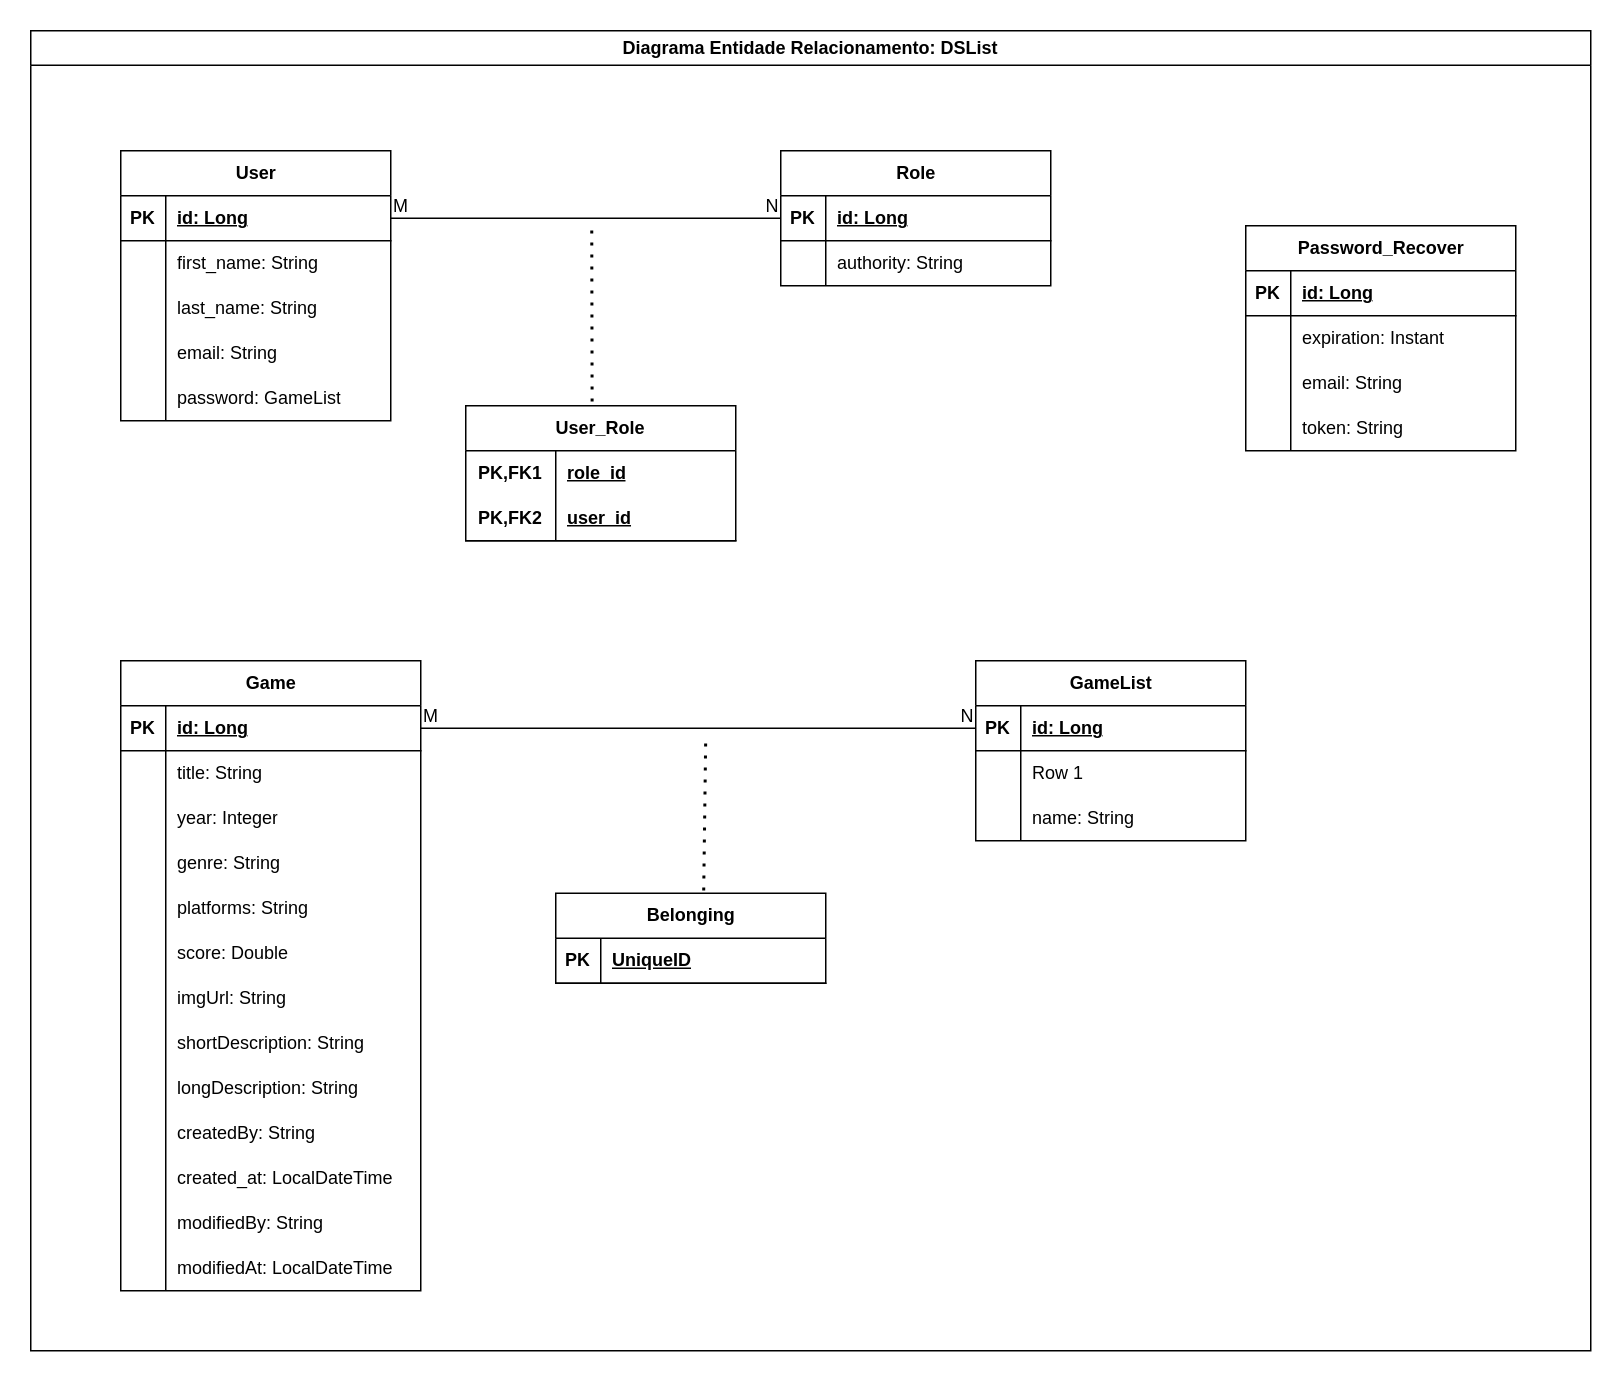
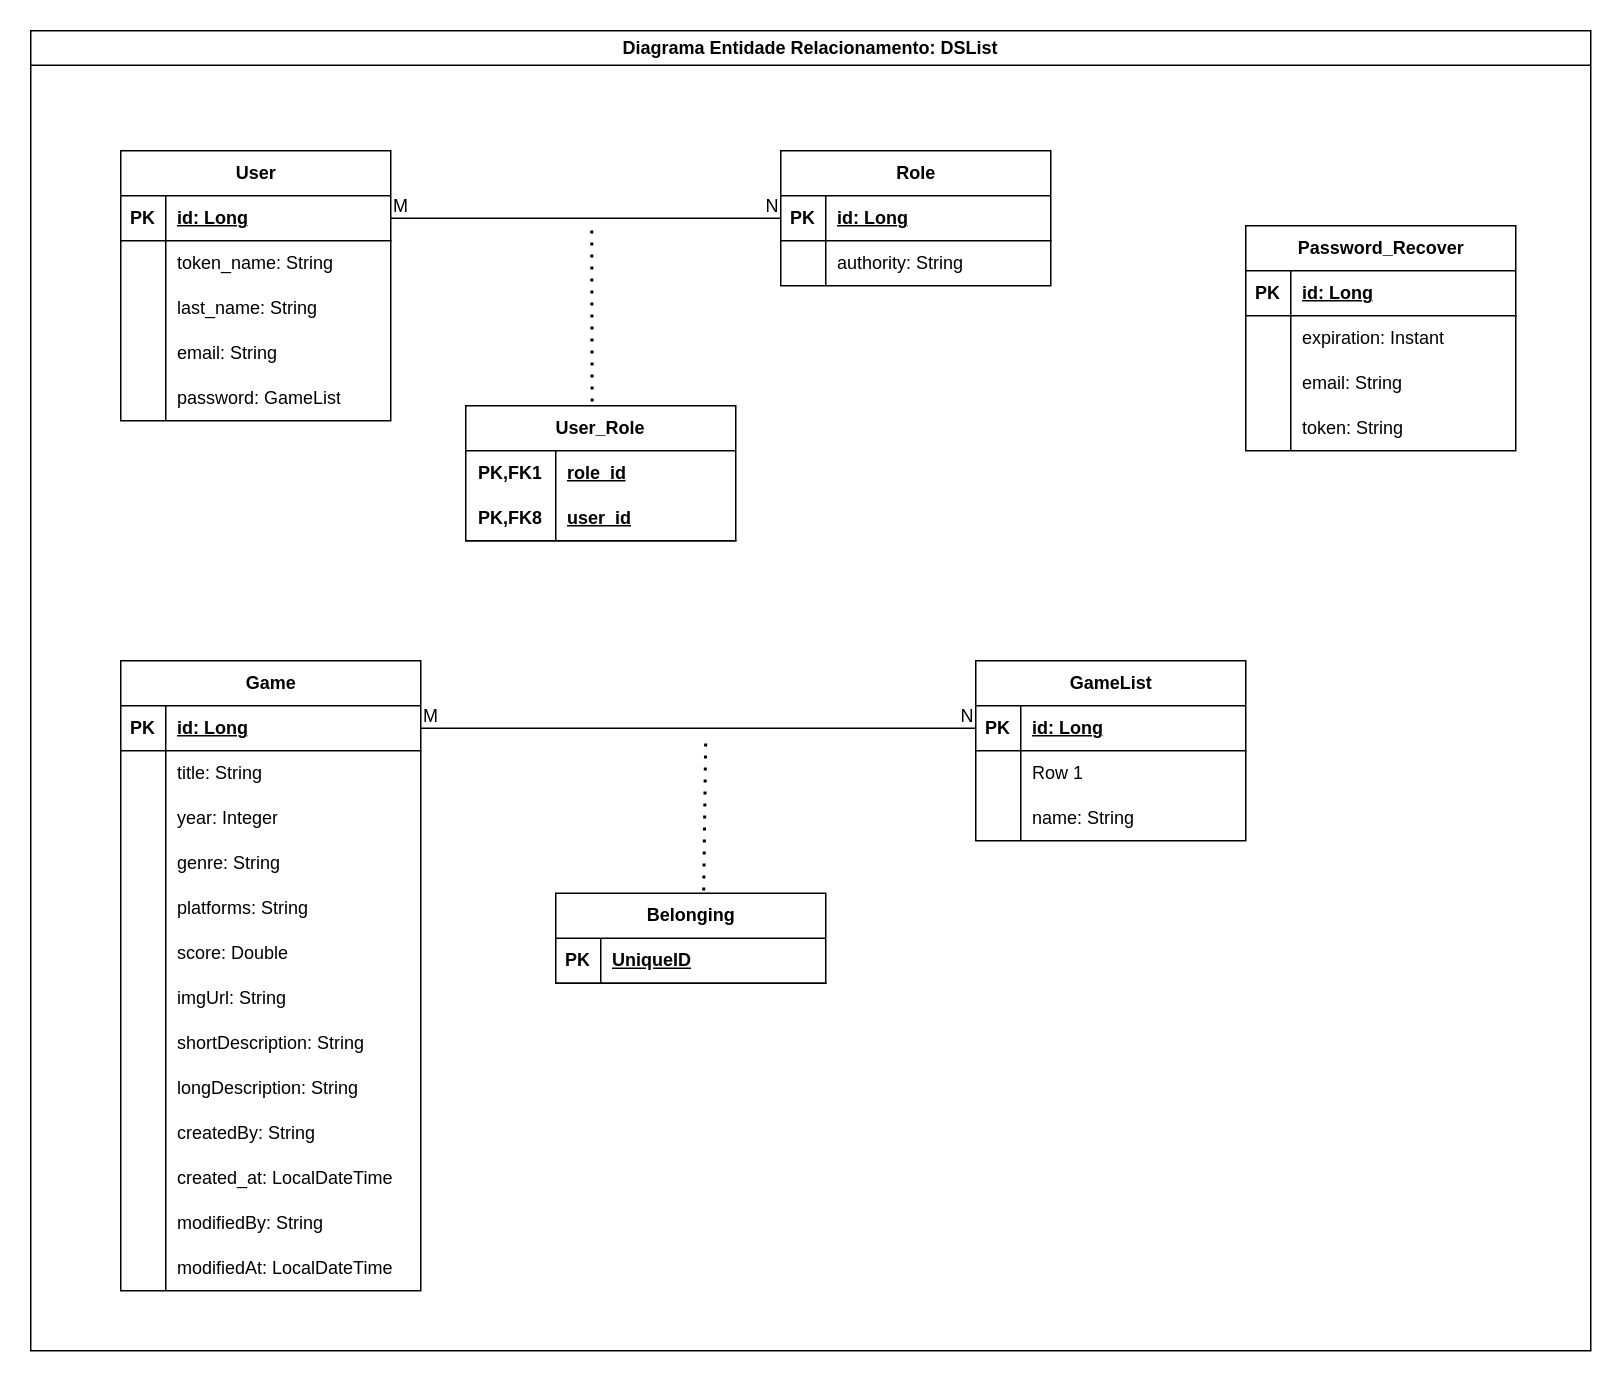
node "first_name: String": label "first_name: String" -> "token_name: String"
node "PK,FK2": label "PK,FK2" -> "PK,FK8"
